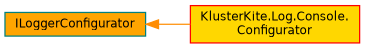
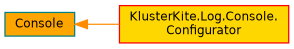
node "ILoggerConfigurator": label "ILoggerConfigurator" -> "Console"
